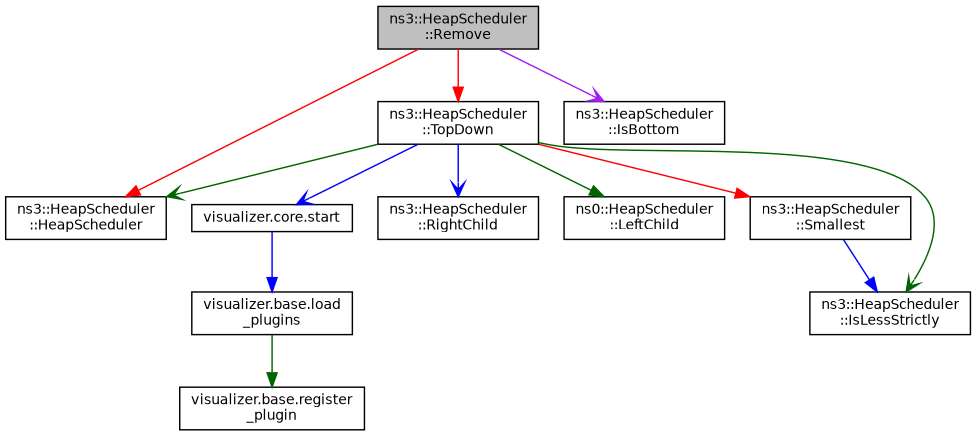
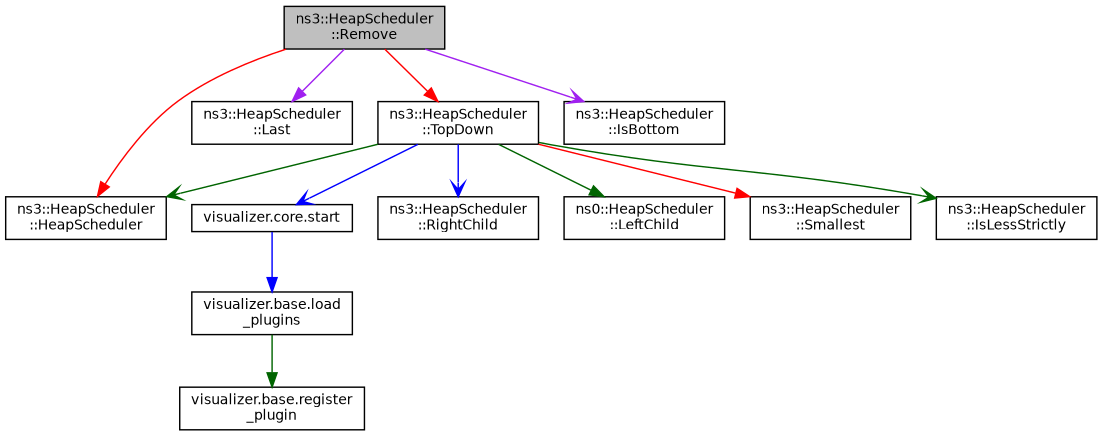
node "ns3::HeapScheduler ::Last": added
edge "ns3::HeapScheduler ::Smallest" -> "ns3::HeapScheduler ::IsLessStrictly": removed
